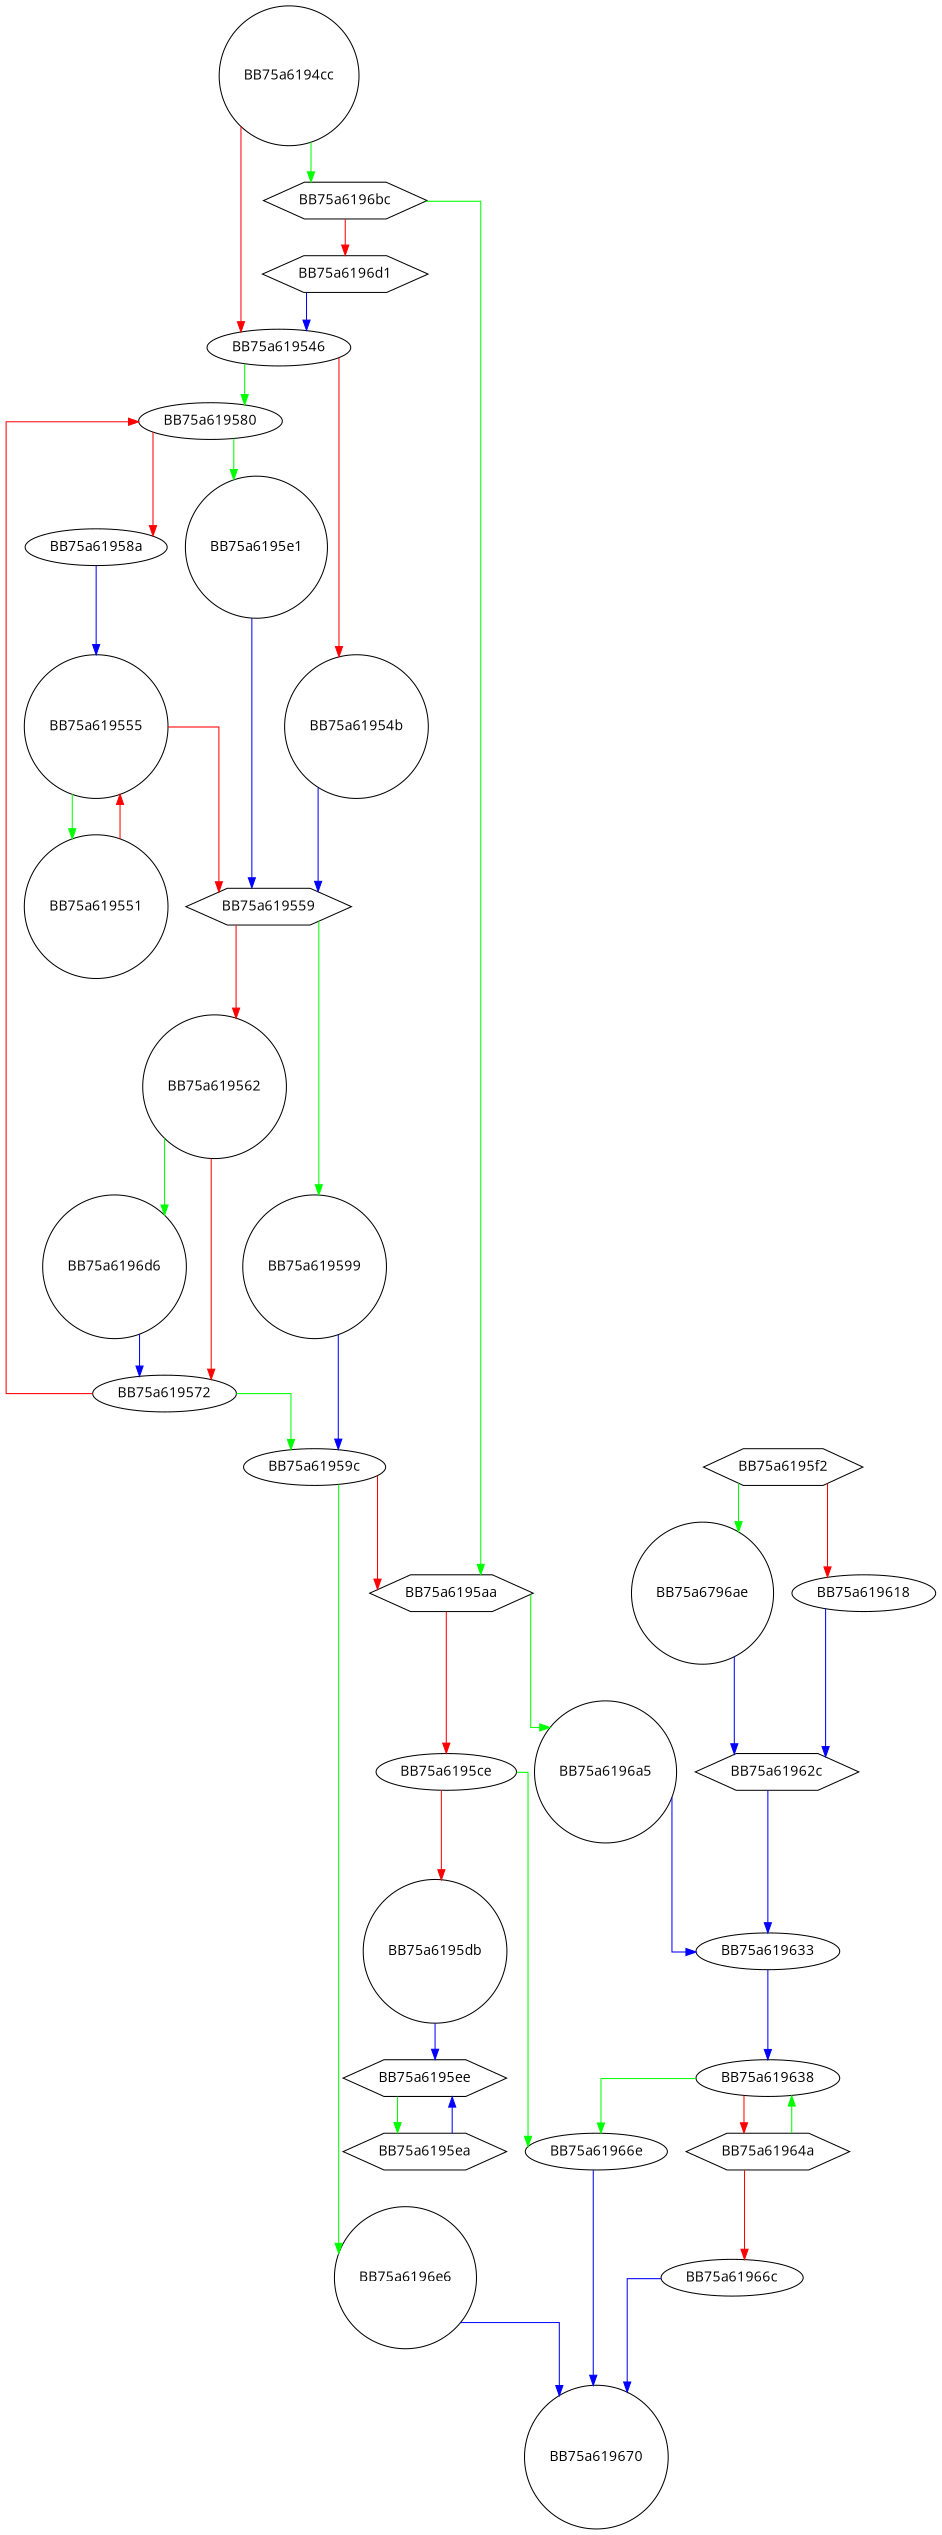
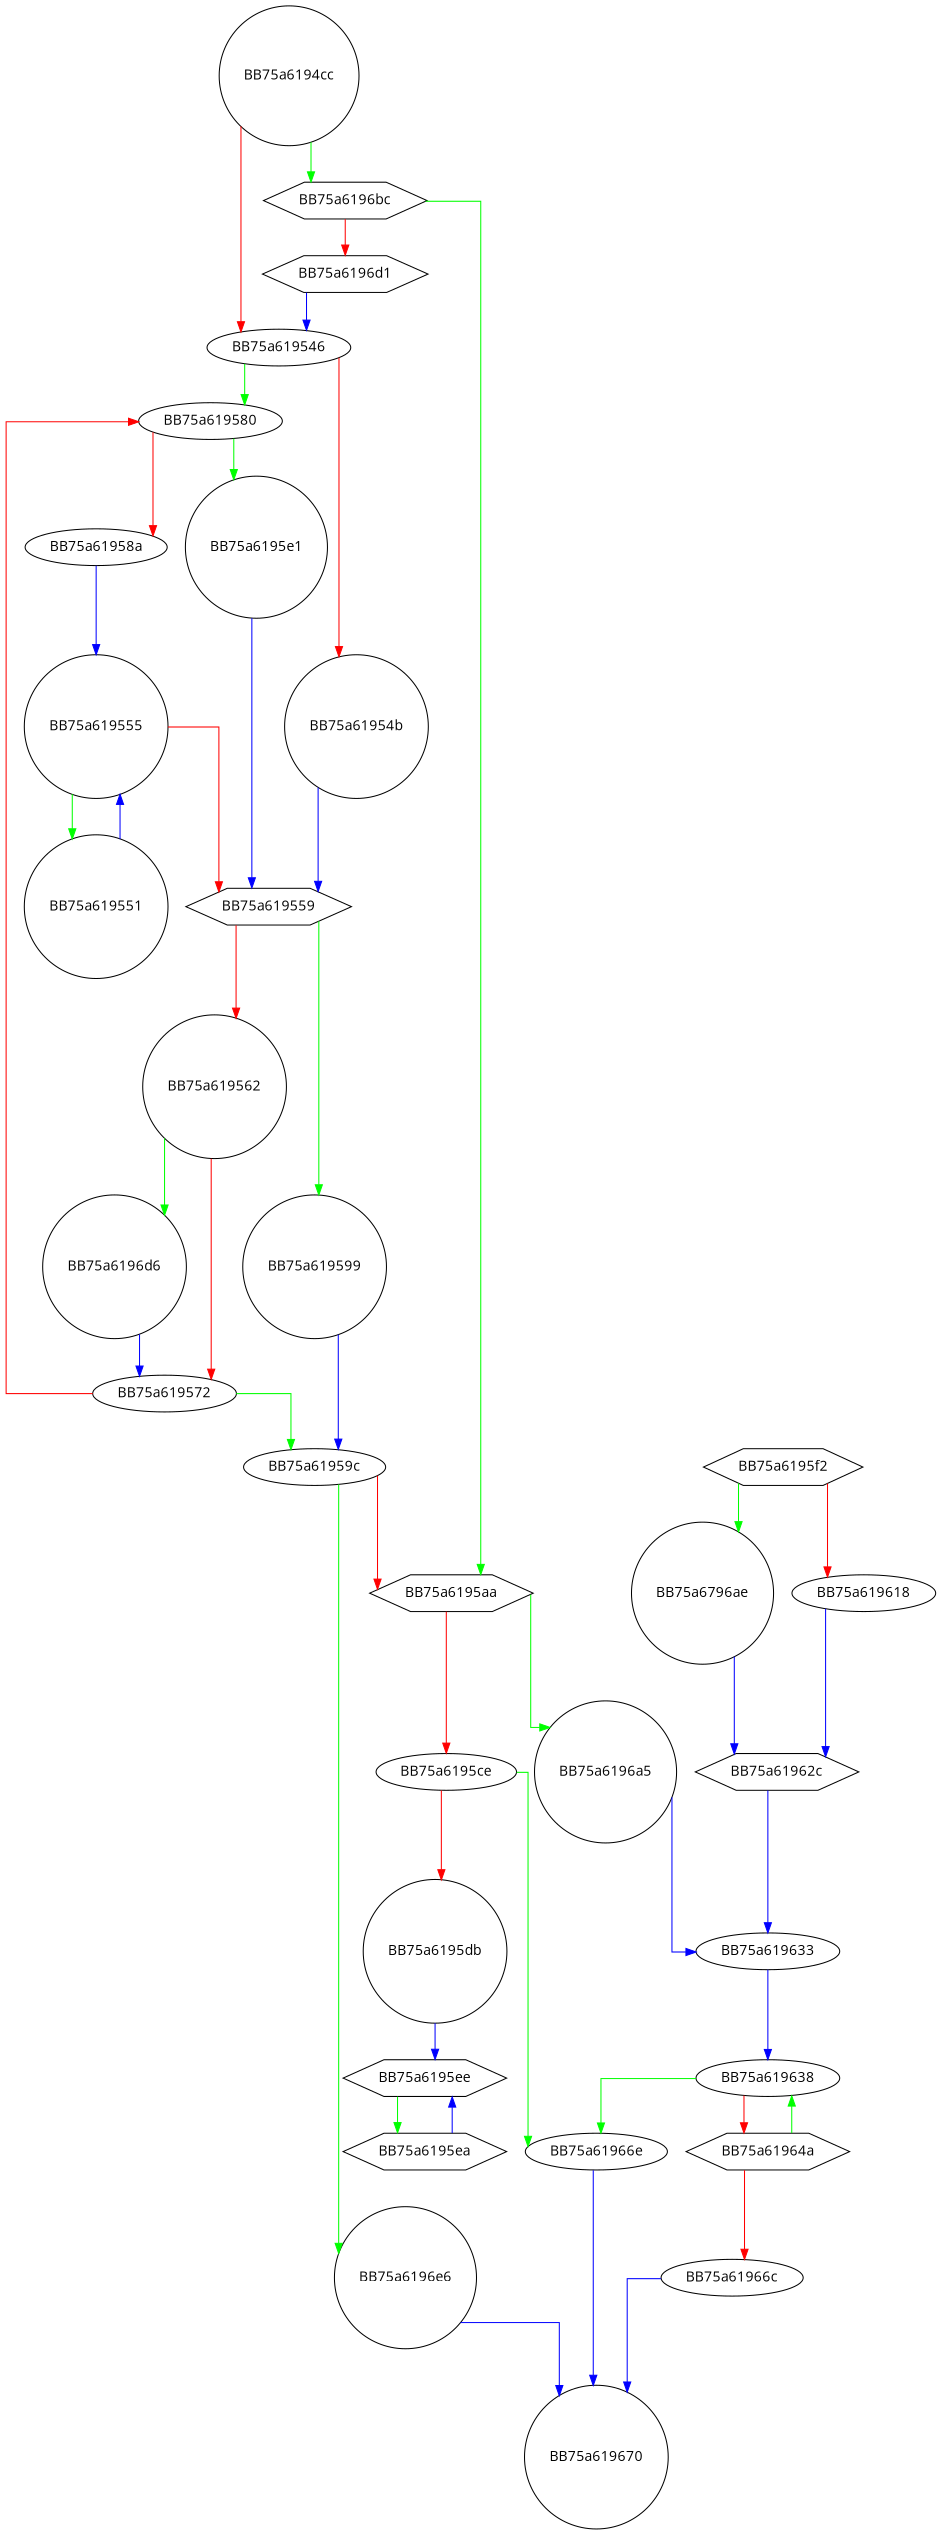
edge "BB75a619551" -> "BB75a619555": color red -> blue
